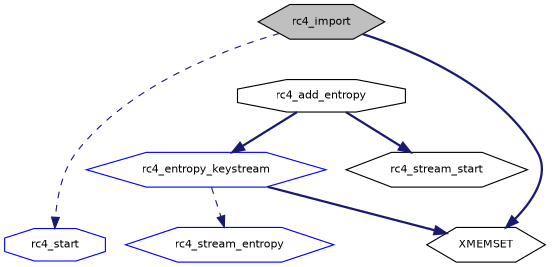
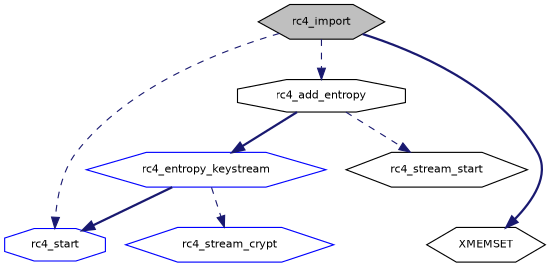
edge "rc4_import" -> "rc4_add_entropy": added
edge "rc4_add_entropy" -> "rc4_stream_start": style bold -> dashed
edge "rc4_entropy_keystream" -> "XMEMSET": now "rc4_entropy_keystream" -> "rc4_start"
node "rc4_stream_entropy": label "rc4_stream_entropy" -> "rc4_stream_crypt"
